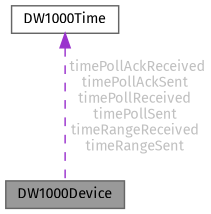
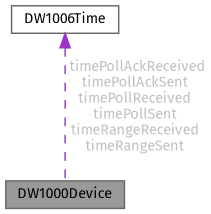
node "DW1000Time": label "DW1000Time" -> "DW1006Time"
